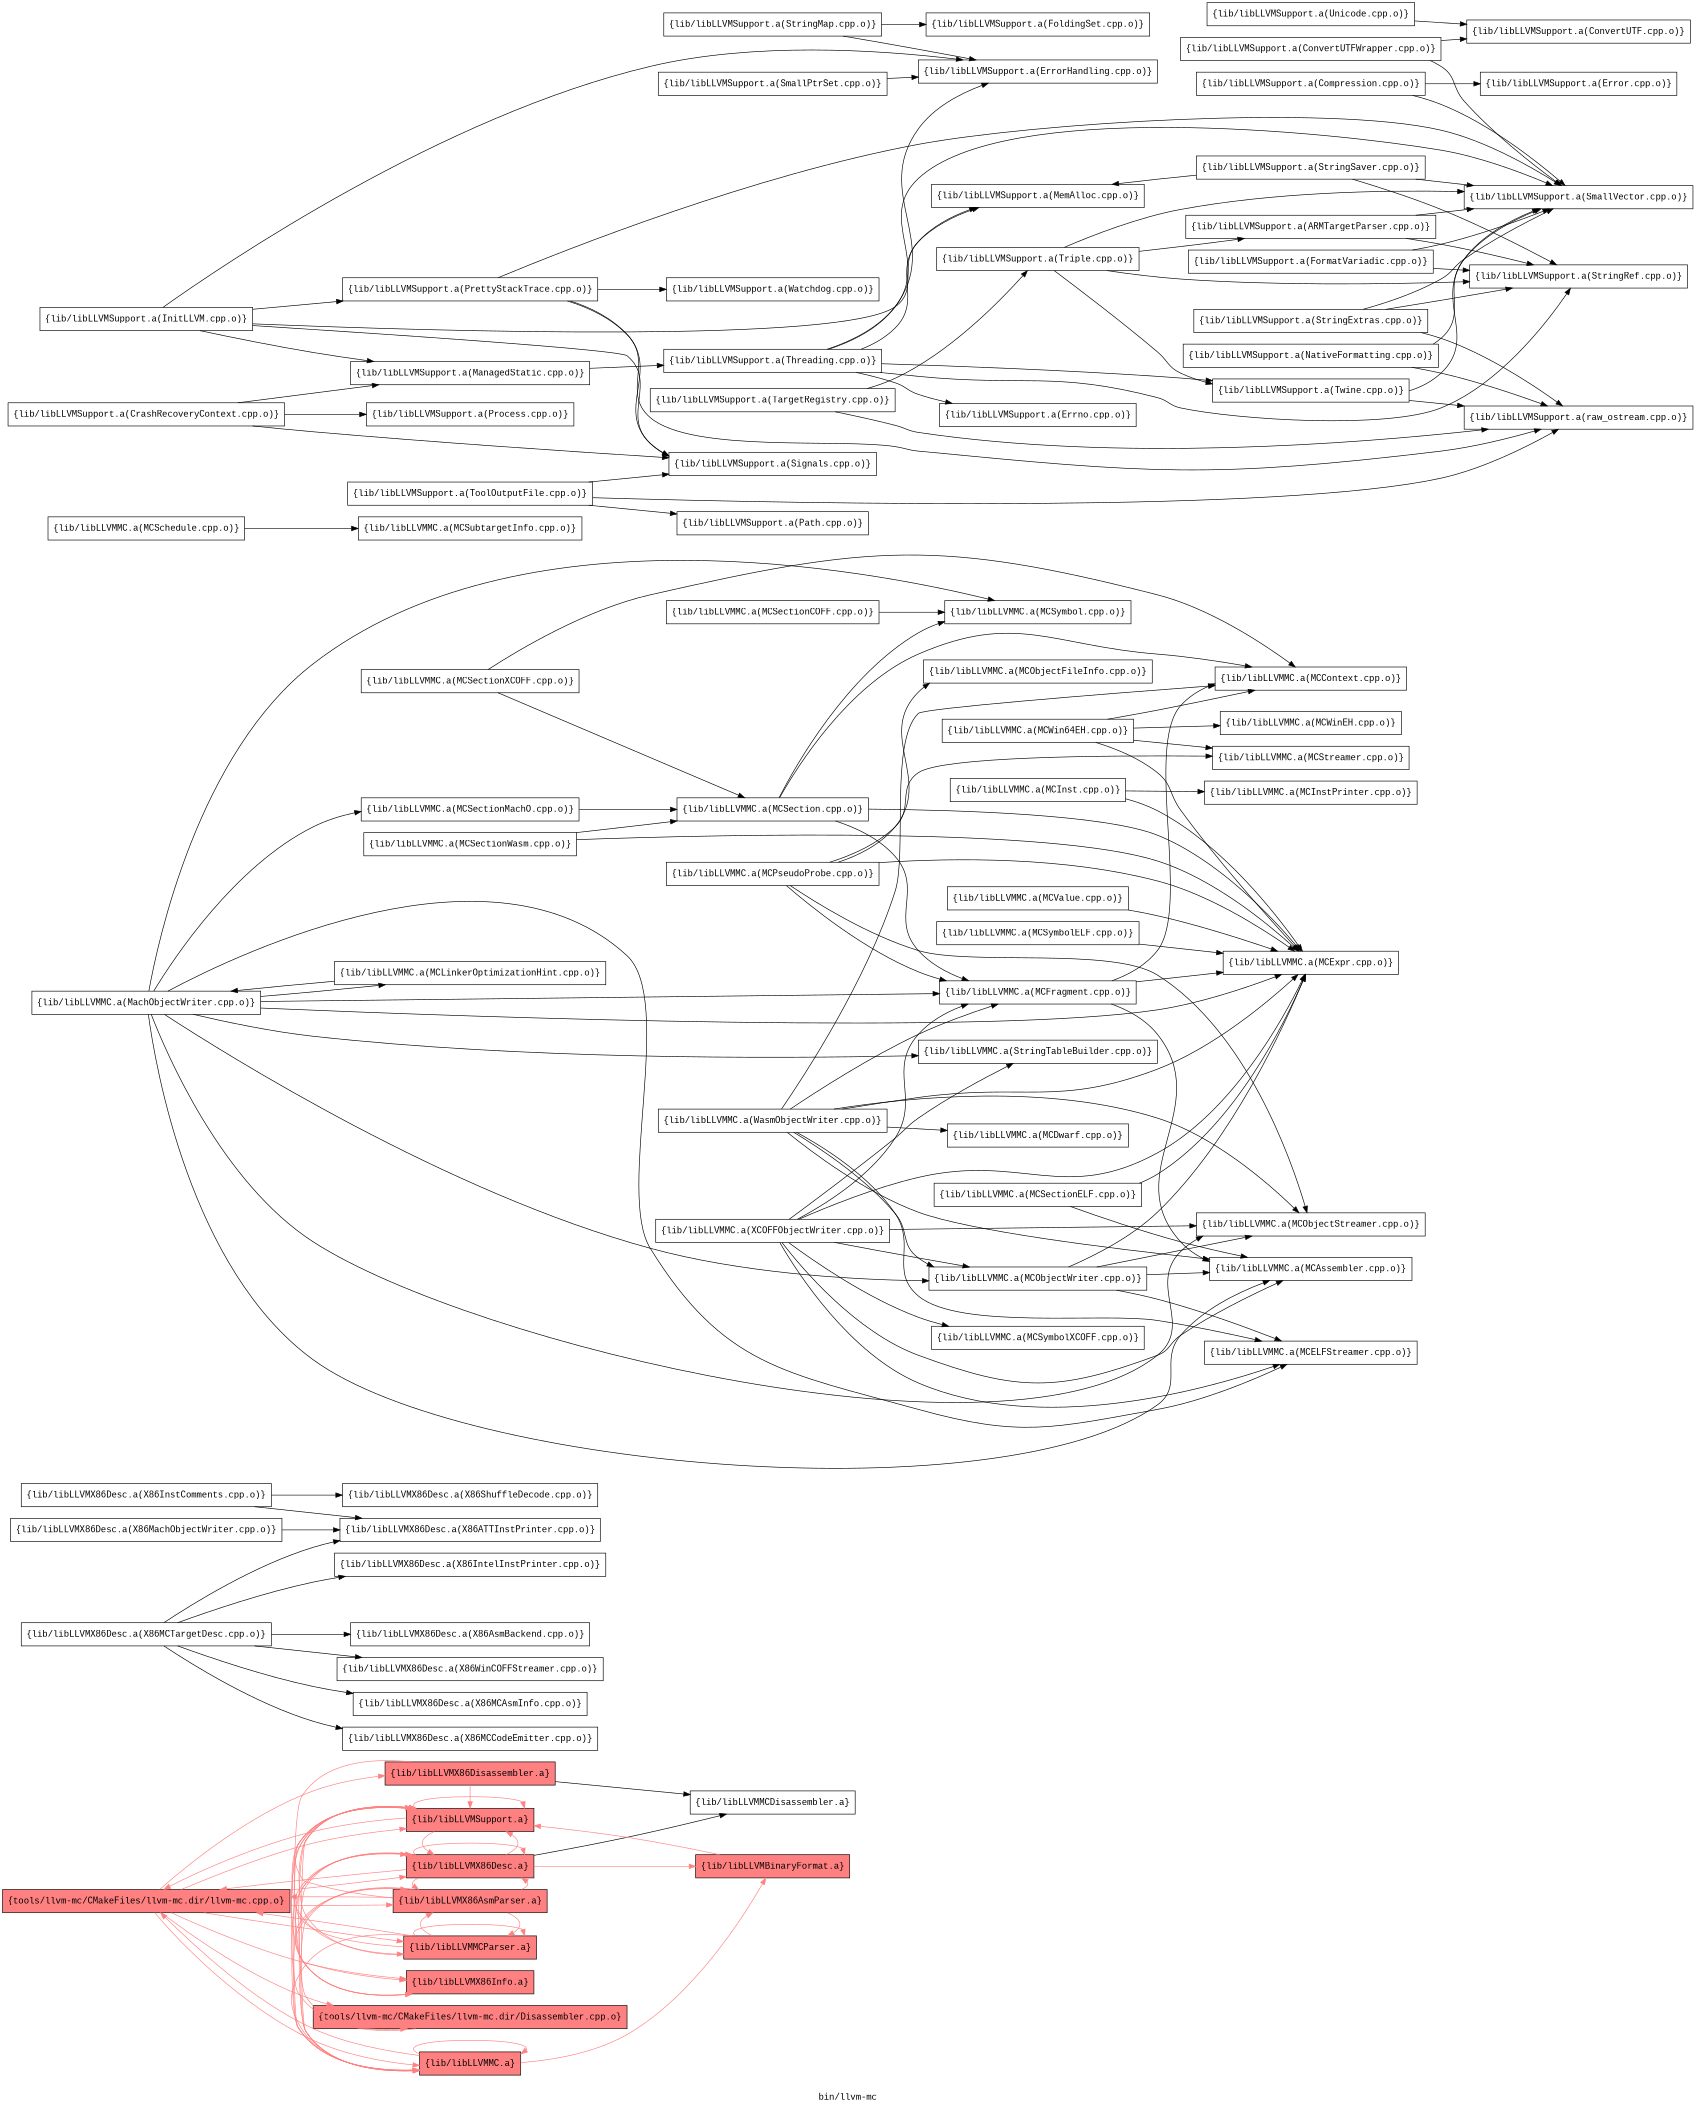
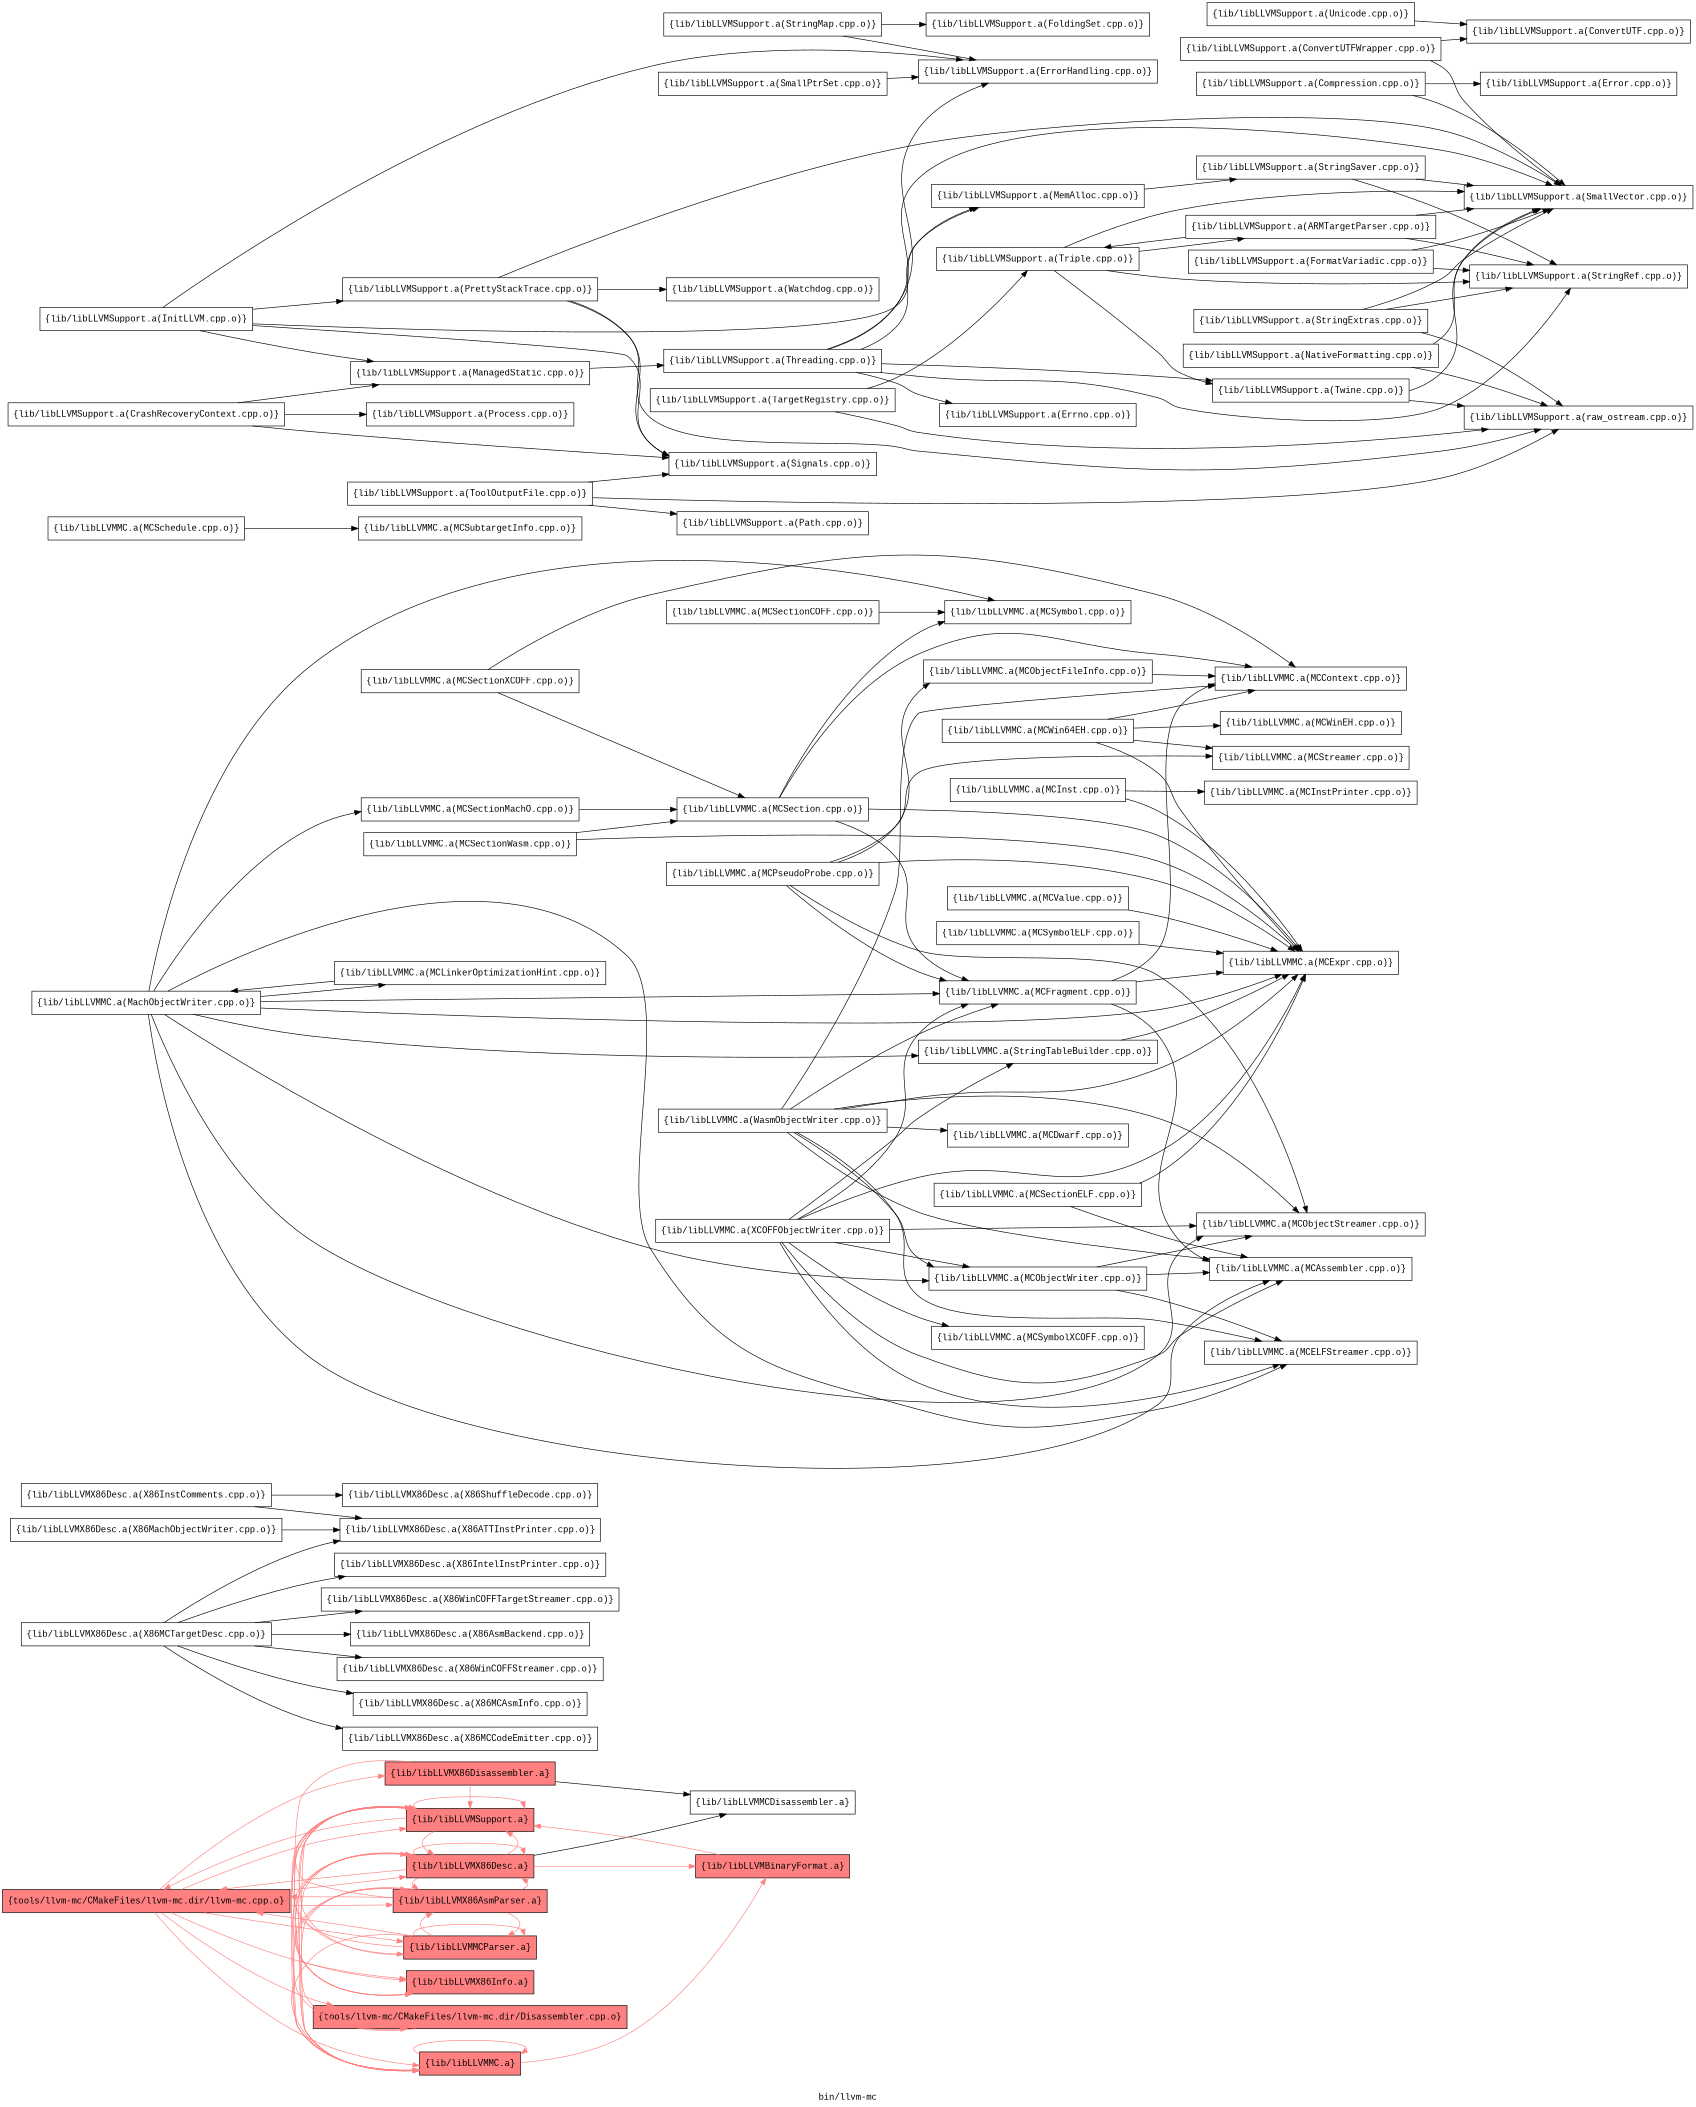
edge "{lib/libLLVMSupport.a(StringSaver.cpp.o)}" -> "{lib/libLLVMSupport.a(MemAlloc.cpp.o)}": reversed
edge "{lib/libLLVMSupport.a(ARMTargetParser.cpp.o)}" -> "{lib/libLLVMSupport.a(Triple.cpp.o)}": added
edge "{lib/libLLVMMC.a(MCObjectFileInfo.cpp.o)}" -> "{lib/libLLVMMC.a(MCContext.cpp.o)}": added
edge "{lib/libLLVMMC.a(MCObjectWriter.cpp.o)}" -> "{lib/libLLVMMC.a(MCExpr.cpp.o)}": now "{lib/libLLVMMC.a(StringTableBuilder.cpp.o)}" -> "{lib/libLLVMMC.a(MCExpr.cpp.o)}"
node "{lib/libLLVMX86Desc.a(X86WinCOFFTargetStreamer.cpp.o)}": added
edge "{lib/libLLVMMC.a}" -> "{tools/llvm-mc/CMakeFiles/llvm-mc.dir/llvm-mc.cpp.o}": removed
